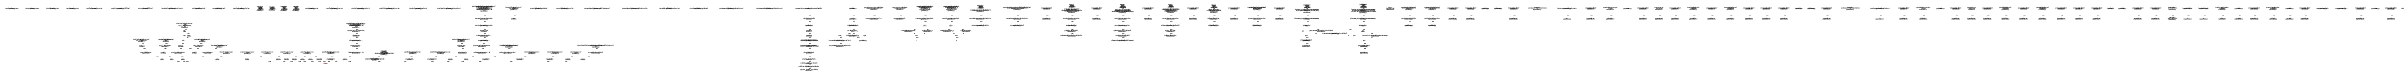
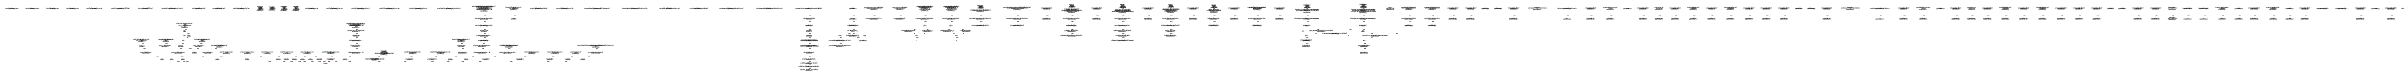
edge "355_ if 2338-if-356-358" -> "353_ end_if": now "353_ if_implementer != address(0) 2311-if-354-358" -> "353_ end_if"
node "77_ uint256 c = a - b; 497-new_variable-78-78": removed
